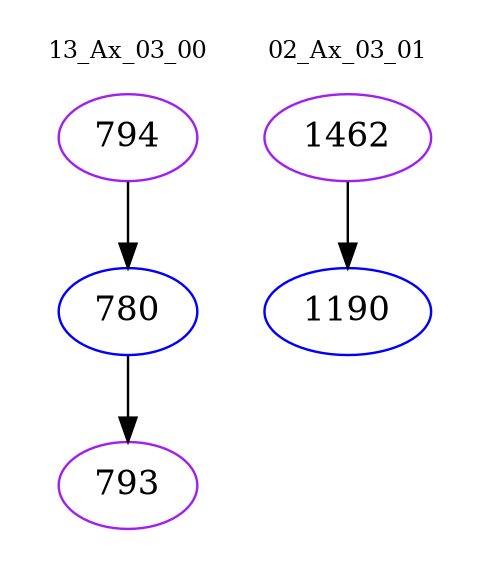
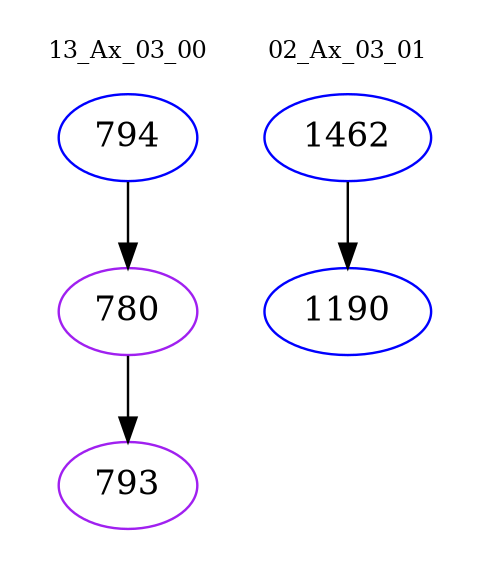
node "794": color purple -> blue
node "1462": color purple -> blue
node "780": color blue -> purple
